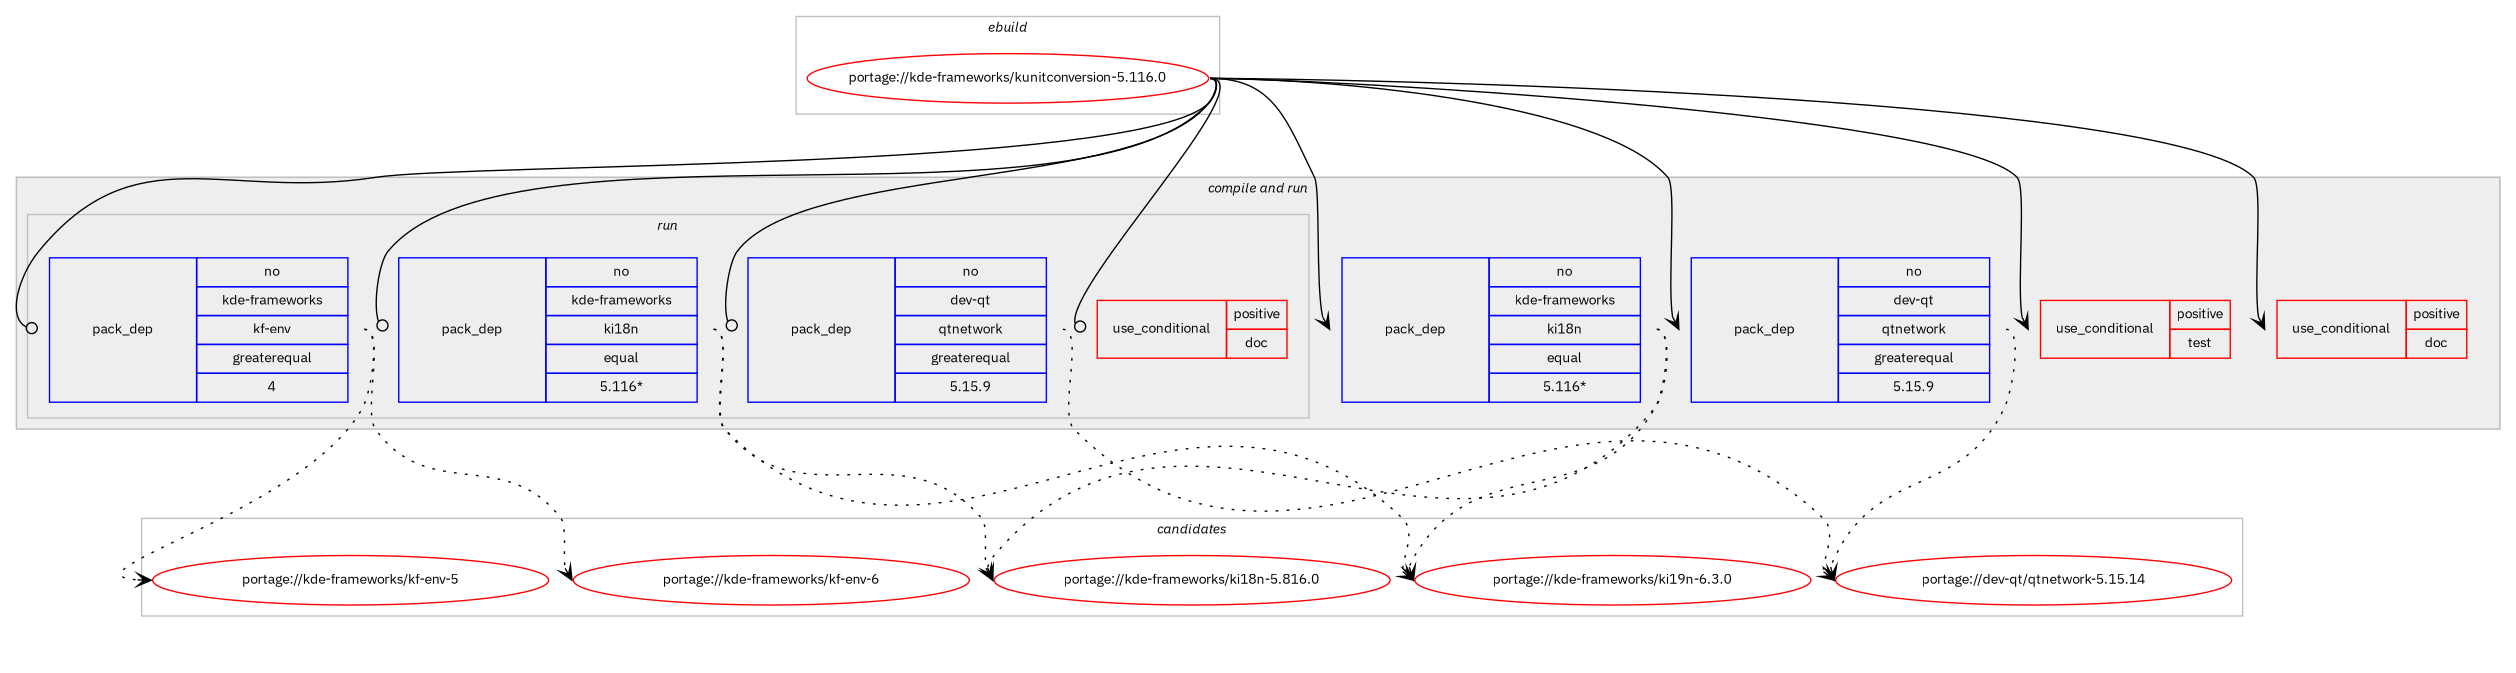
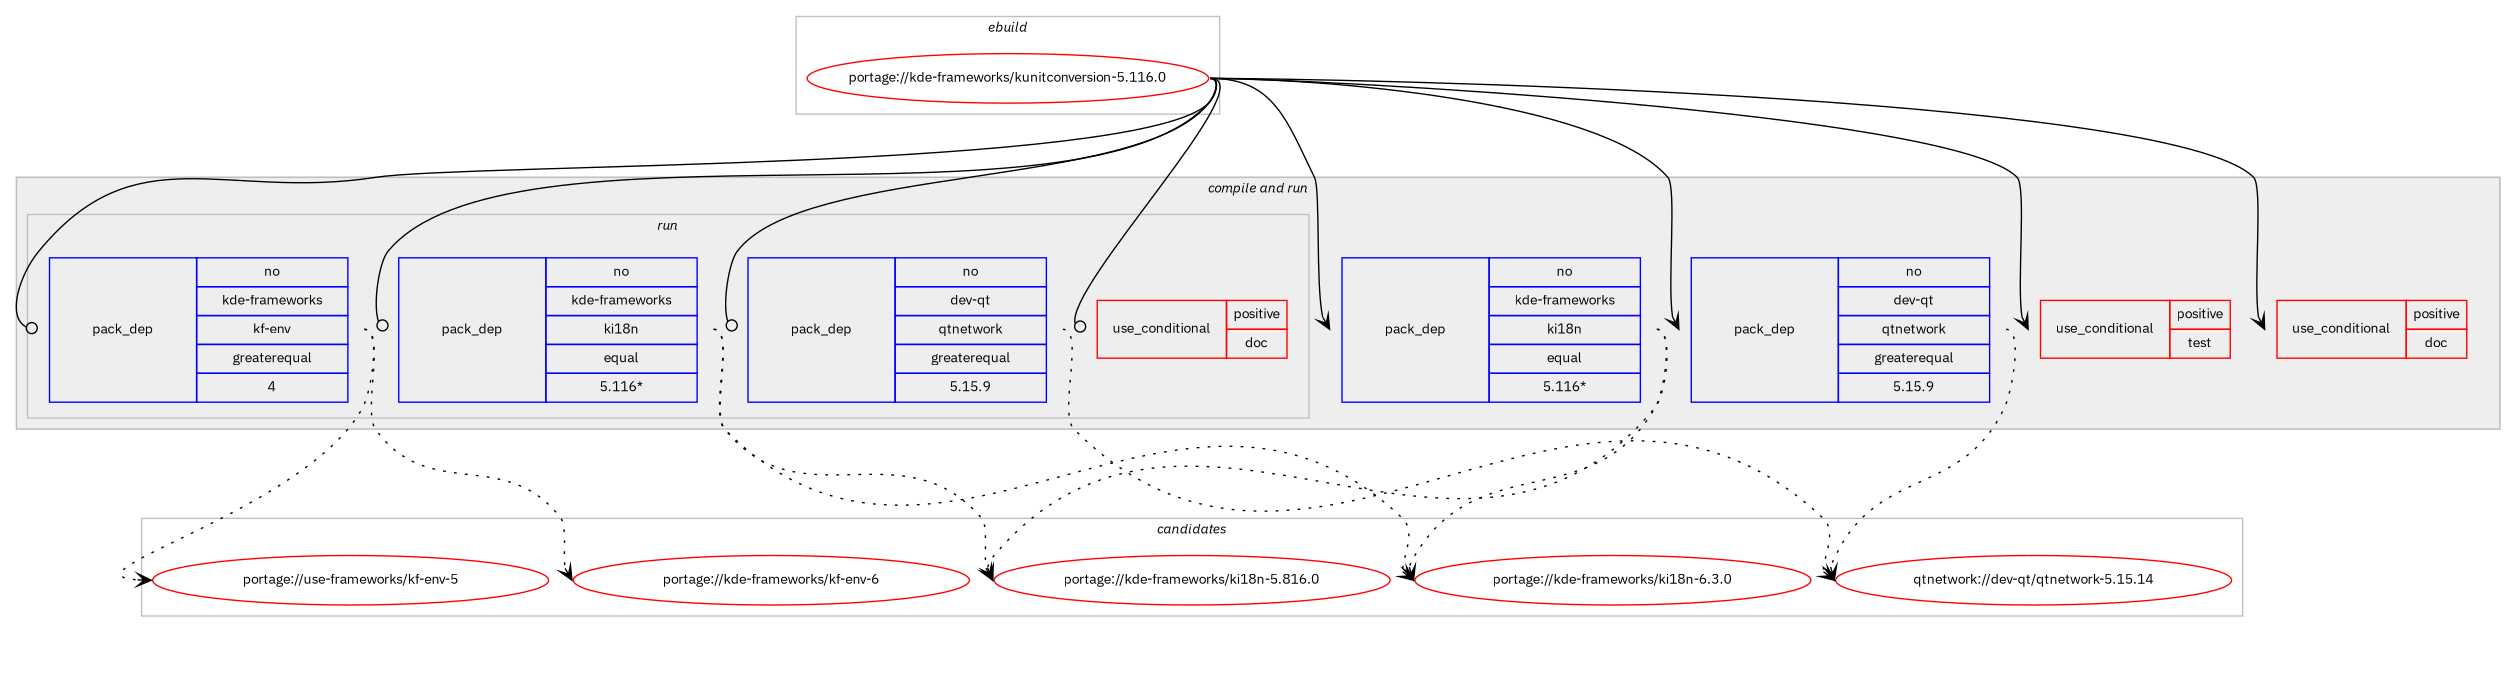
node "portage://kde-frameworks/kf-env-5": label "portage://kde-frameworks/kf-env-5" -> "portage://use-frameworks/kf-env-5"
node "portage://kde-frameworks/ki19n-6.3.0": label "portage://kde-frameworks/ki19n-6.3.0" -> "portage://kde-frameworks/ki18n-6.3.0"
node "portage://dev-qt/qtnetwork-5.15.14": label "portage://dev-qt/qtnetwork-5.15.14" -> "qtnetwork://dev-qt/qtnetwork-5.15.14"
